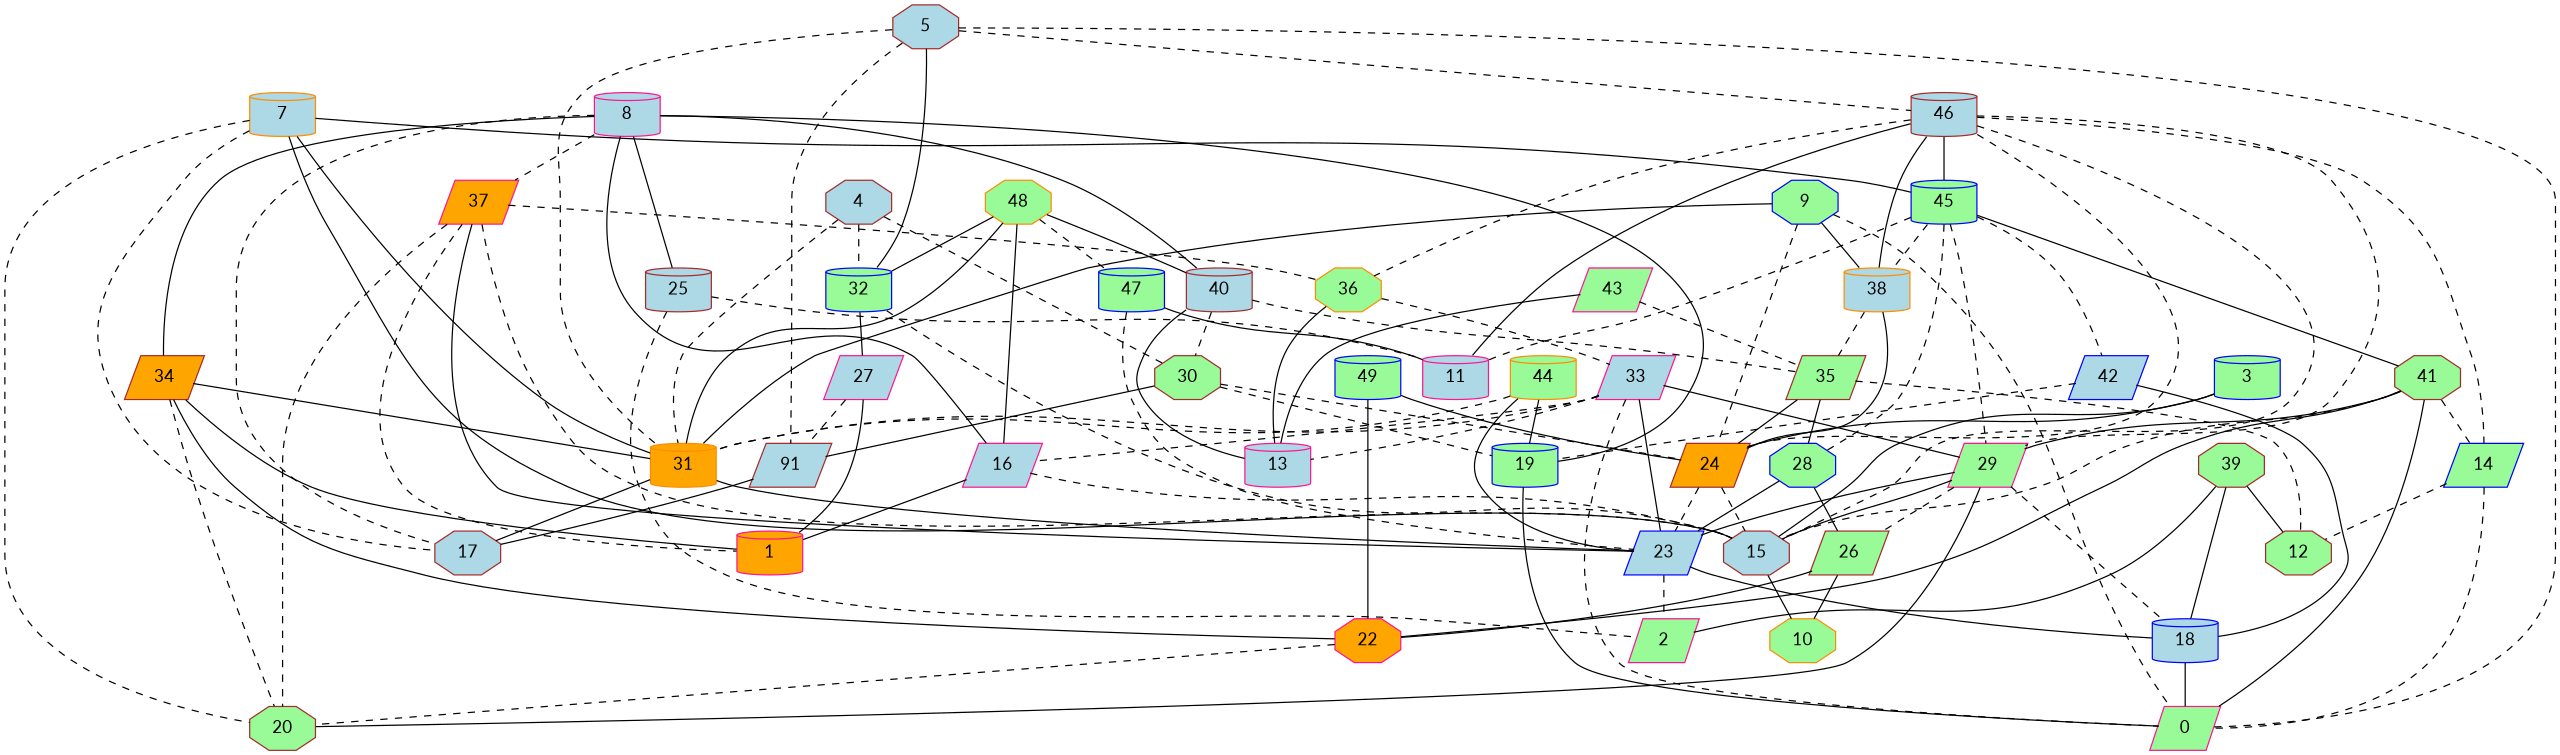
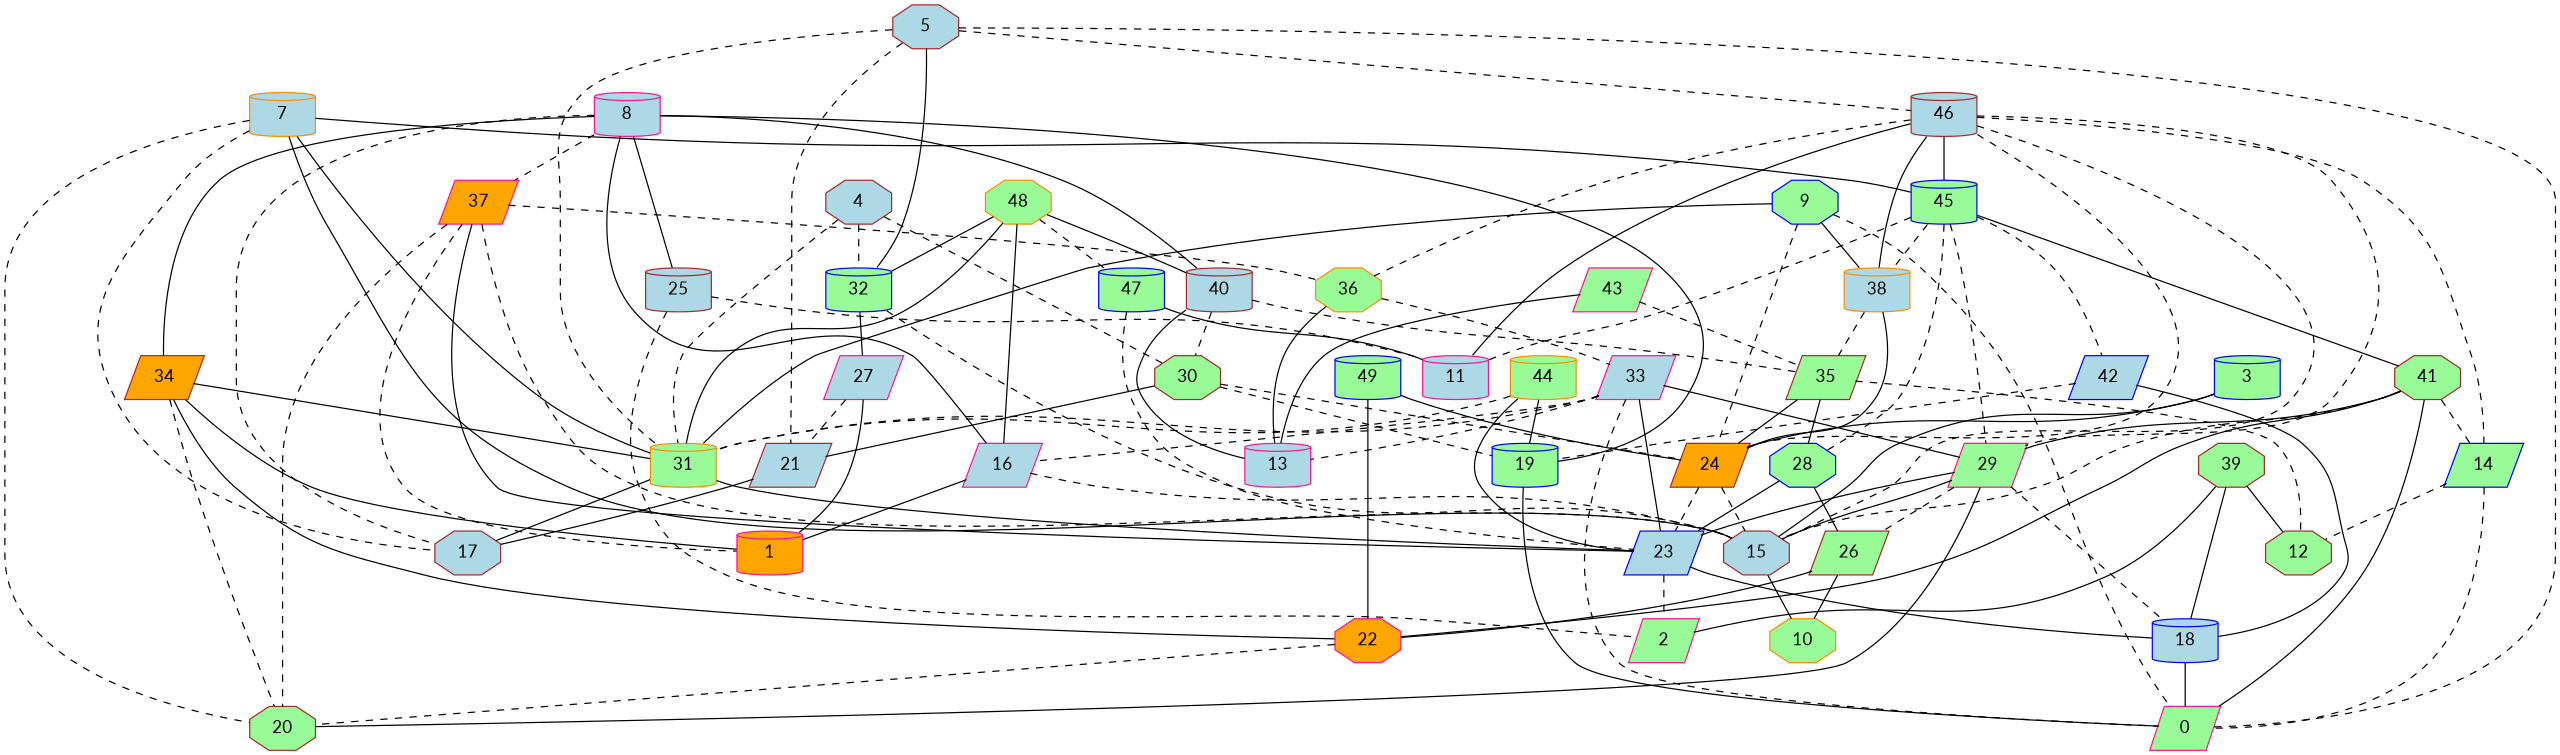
node "31": fillcolor orange -> palegreen
node "91": label "91" -> "21"
